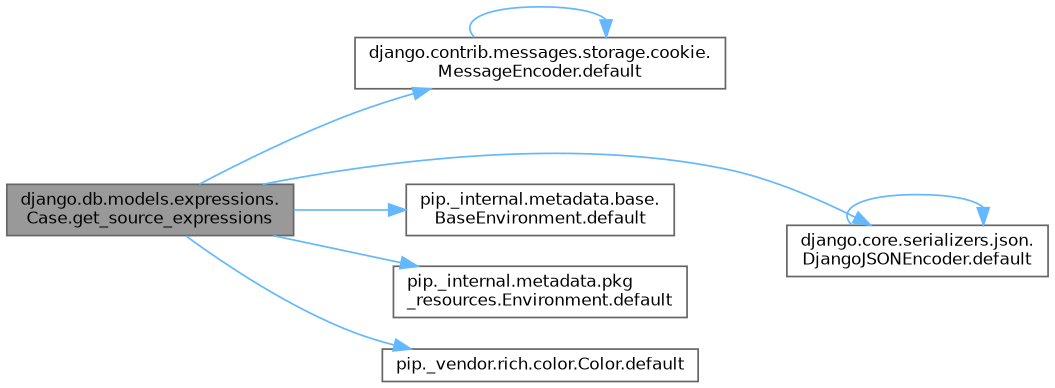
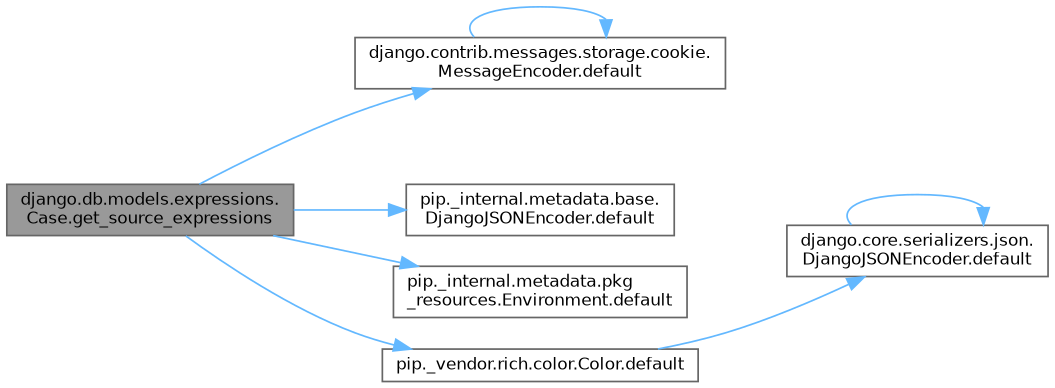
edge "django.db.models.expressions. Case.get_source_expressions" -> "django.core.serializers.json. DjangoJSONEncoder.default": now "pip._vendor.rich.color.Color.default" -> "django.core.serializers.json. DjangoJSONEncoder.default"
node "pip._internal.metadata.base. BaseEnvironment.default": label "pip._internal.metadata.base. BaseEnvironment.default" -> "pip._internal.metadata.base. DjangoJSONEncoder.default"
